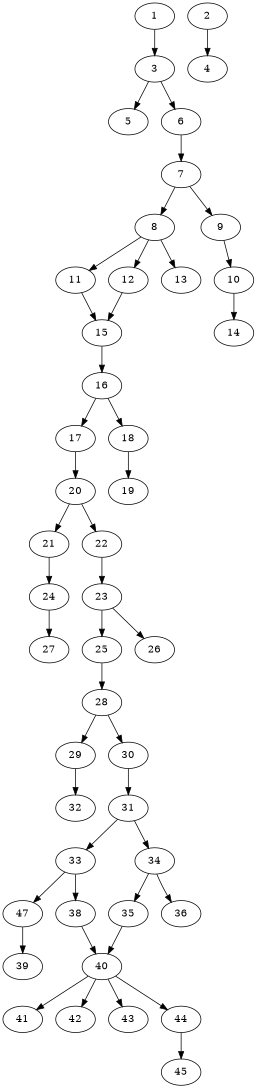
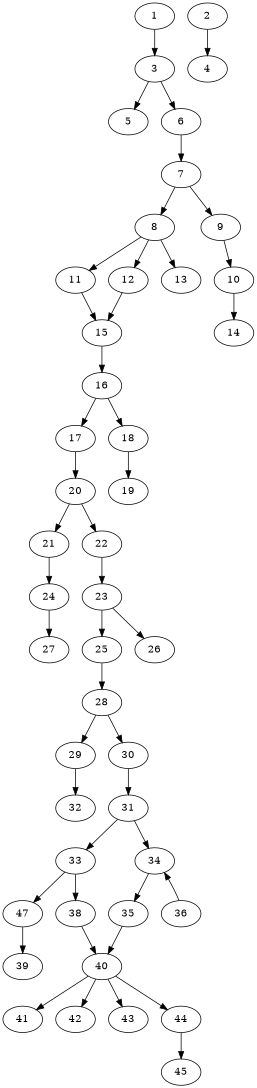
edge "34" -> "36": reversed
